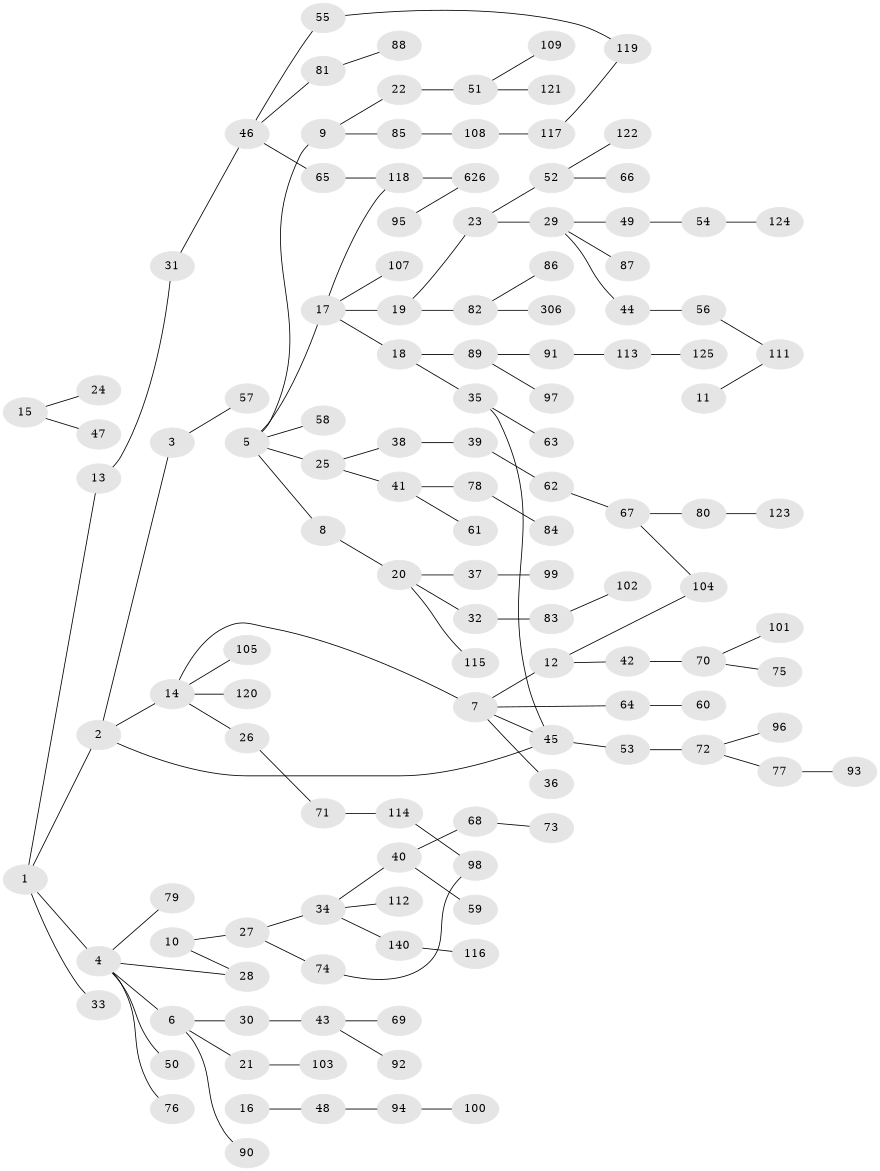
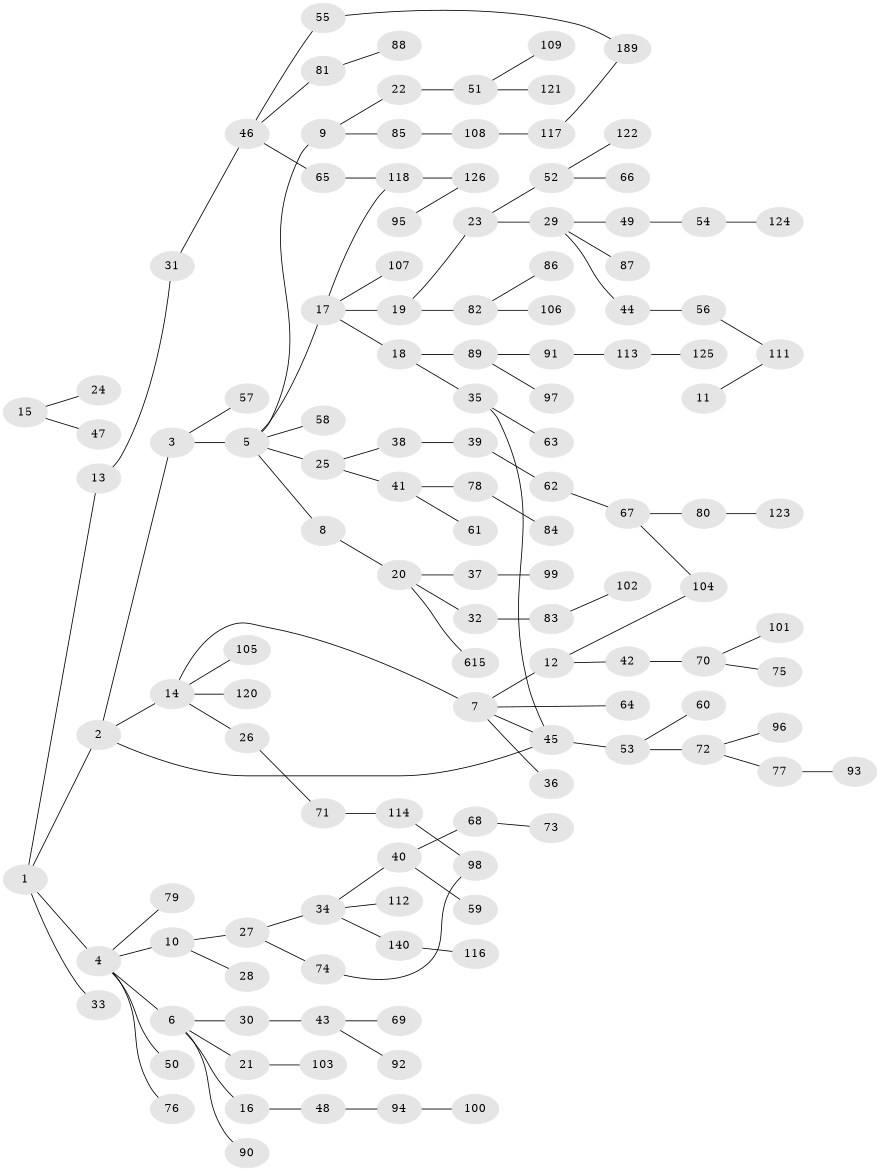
node "119": label "119" -> "189"
node "626": label "626" -> "126"
node "306": label "306" -> "106"
edge "3" -- "5": added
node "115": label "115" -> "615"
edge "64" -- "60": now "53" -- "60"
edge "4" -- "28": now "4" -- "10"
edge "6" -- "16": added
